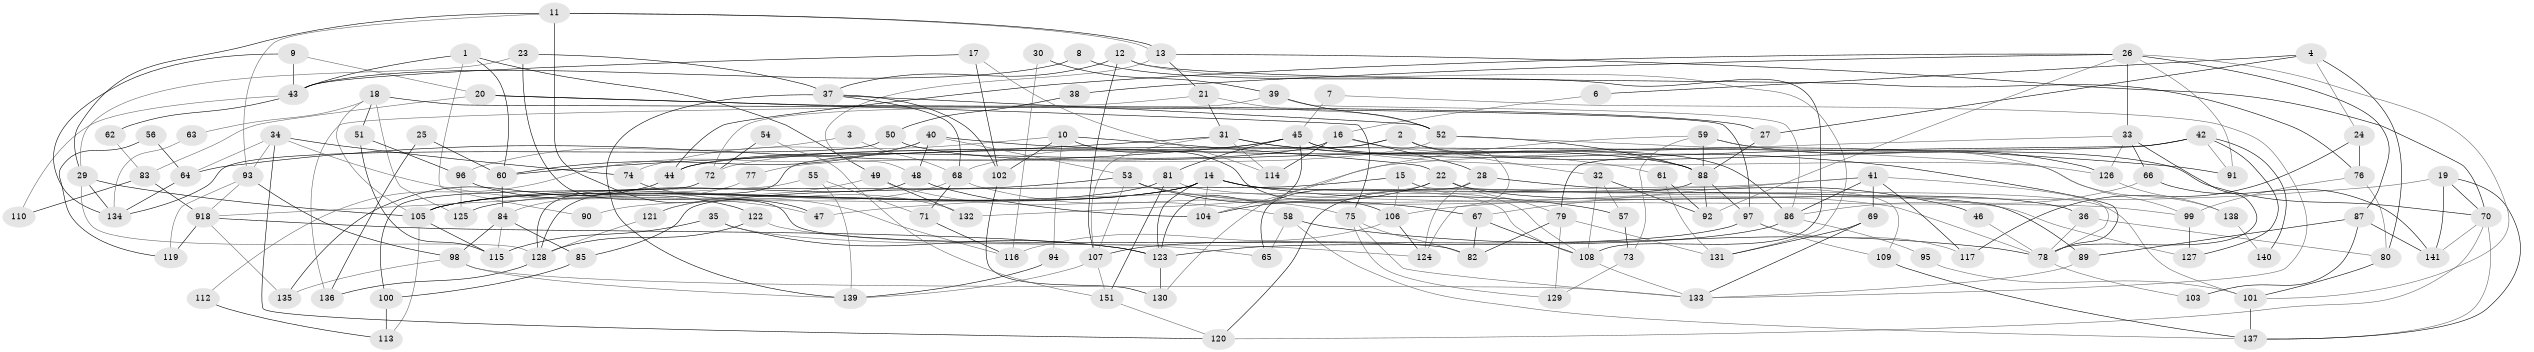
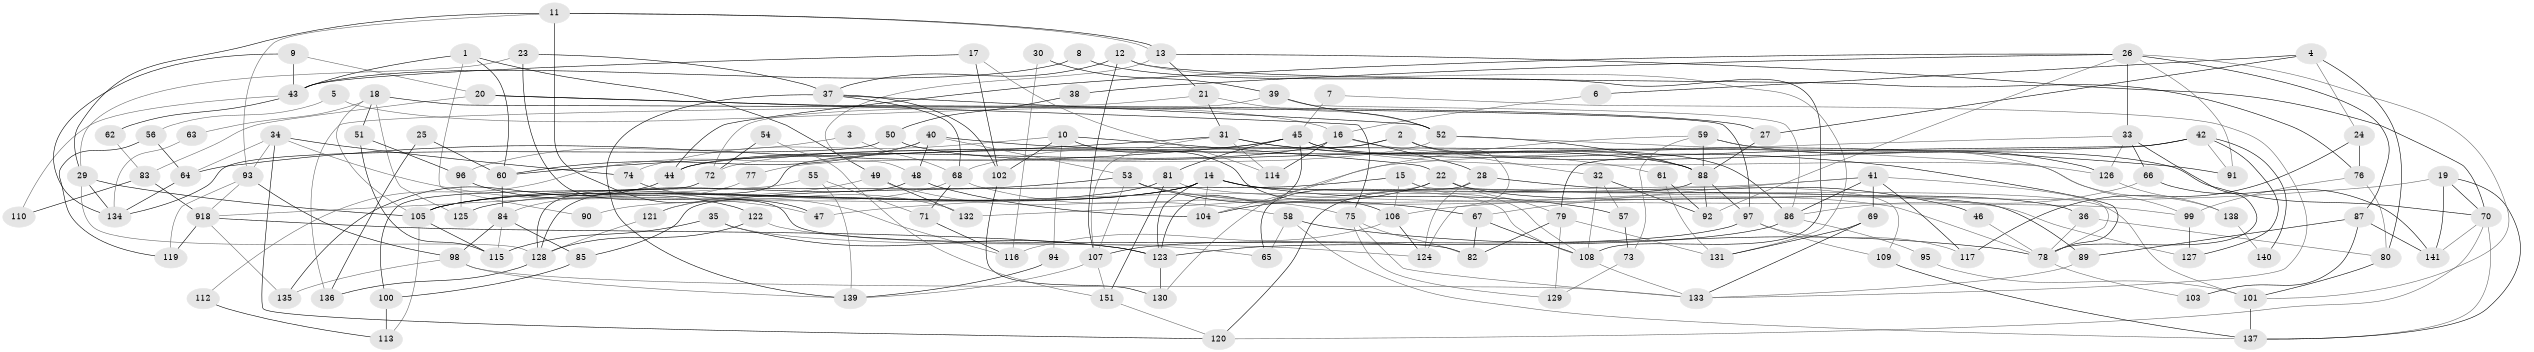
node "5": added
